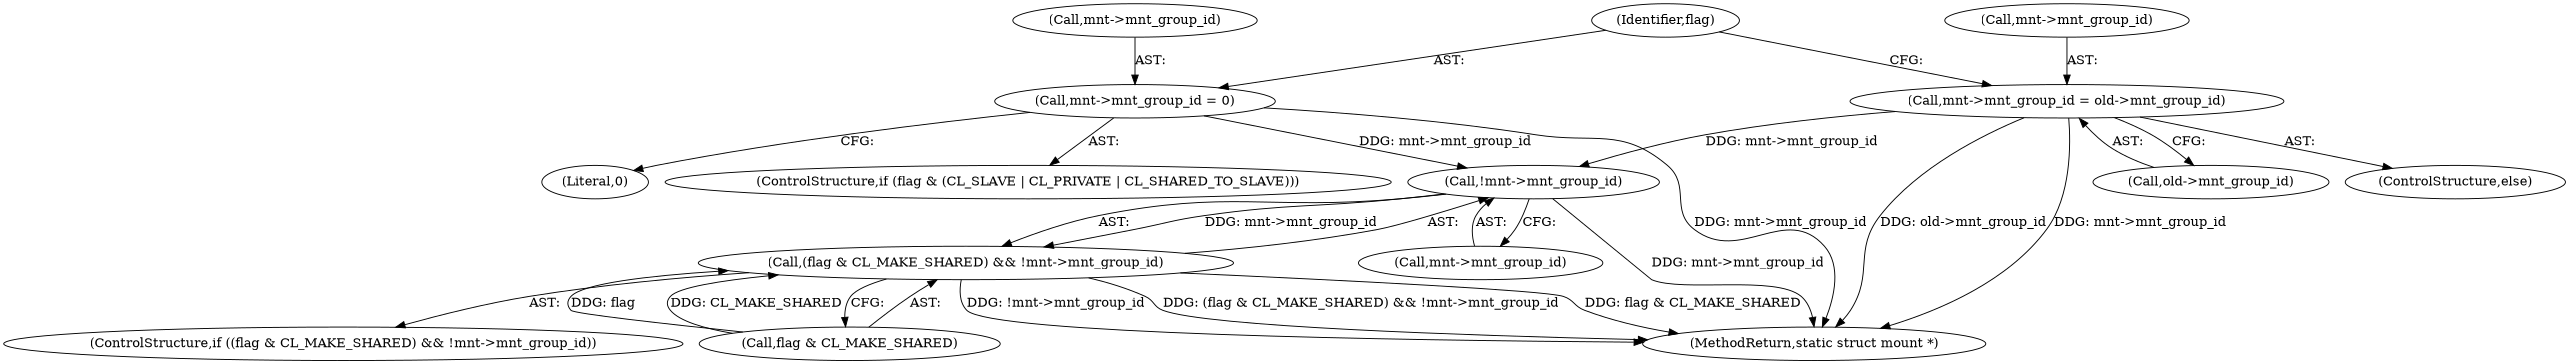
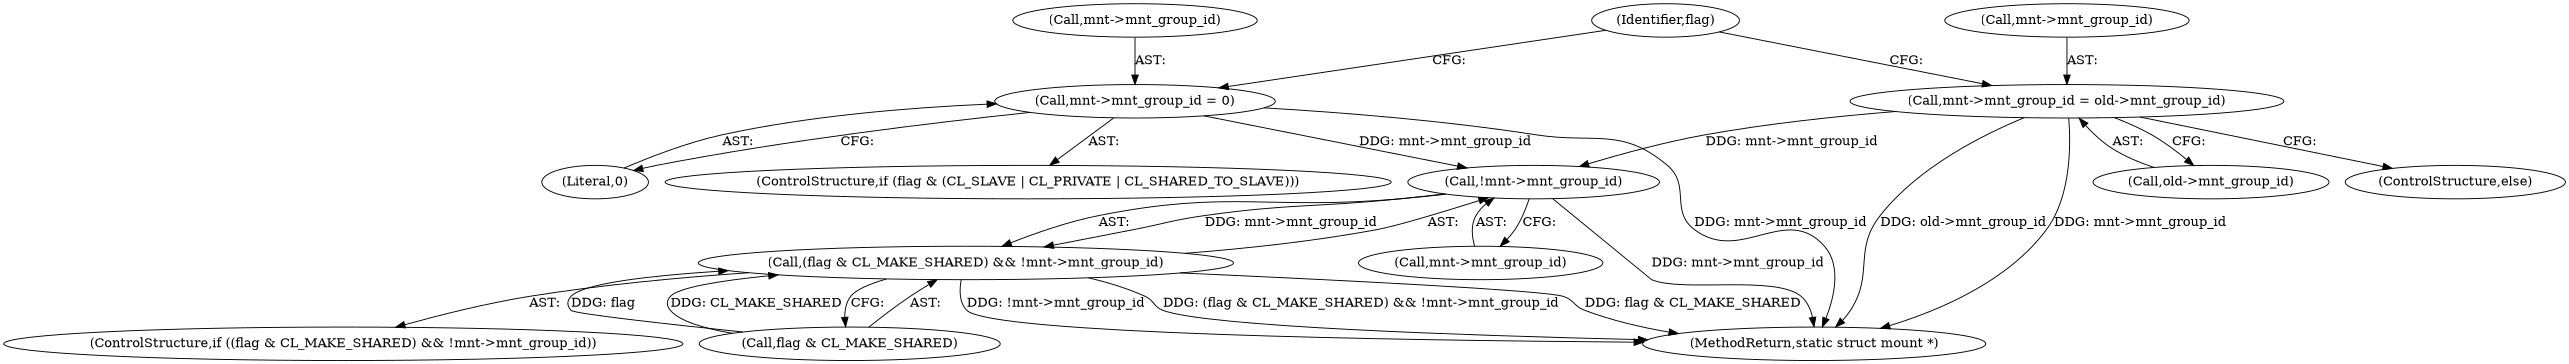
edge "(Identifier,flag)" -> "(Call,mnt->mnt_group_id = 0)": label "AST: " -> "CFG: "
edge "(Literal,0)" -> "(Call,mnt->mnt_group_id = 0)": added, label "AST:"
edge "(Call,mnt->mnt_group_id = old->mnt_group_id)" -> "(ControlStructure,else)": label "AST: " -> "CFG: "
